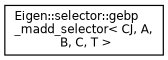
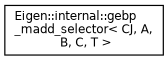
node "Eigen::selector::gebp _madd_selector< CJ, A, B, C, T >": label "Eigen::selector::gebp _madd_selector< CJ, A, B, C, T >" -> "Eigen::internal::gebp _madd_selector< CJ, A, B, C, T >"
